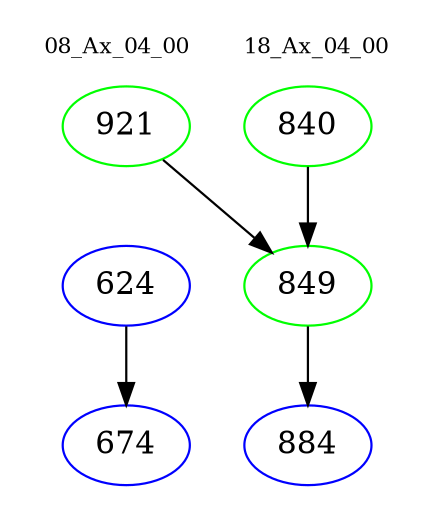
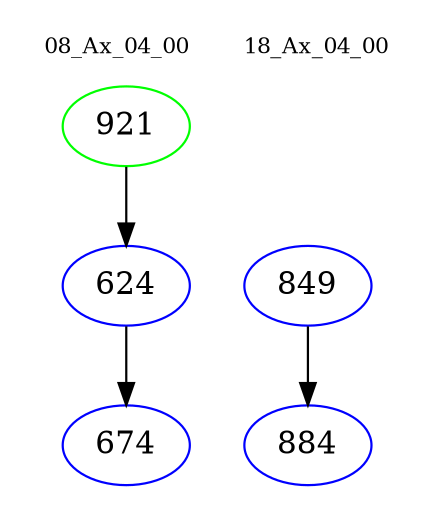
node "840": removed
edge "921" -> "849": now "921" -> "624"
node "849": color green -> blue
